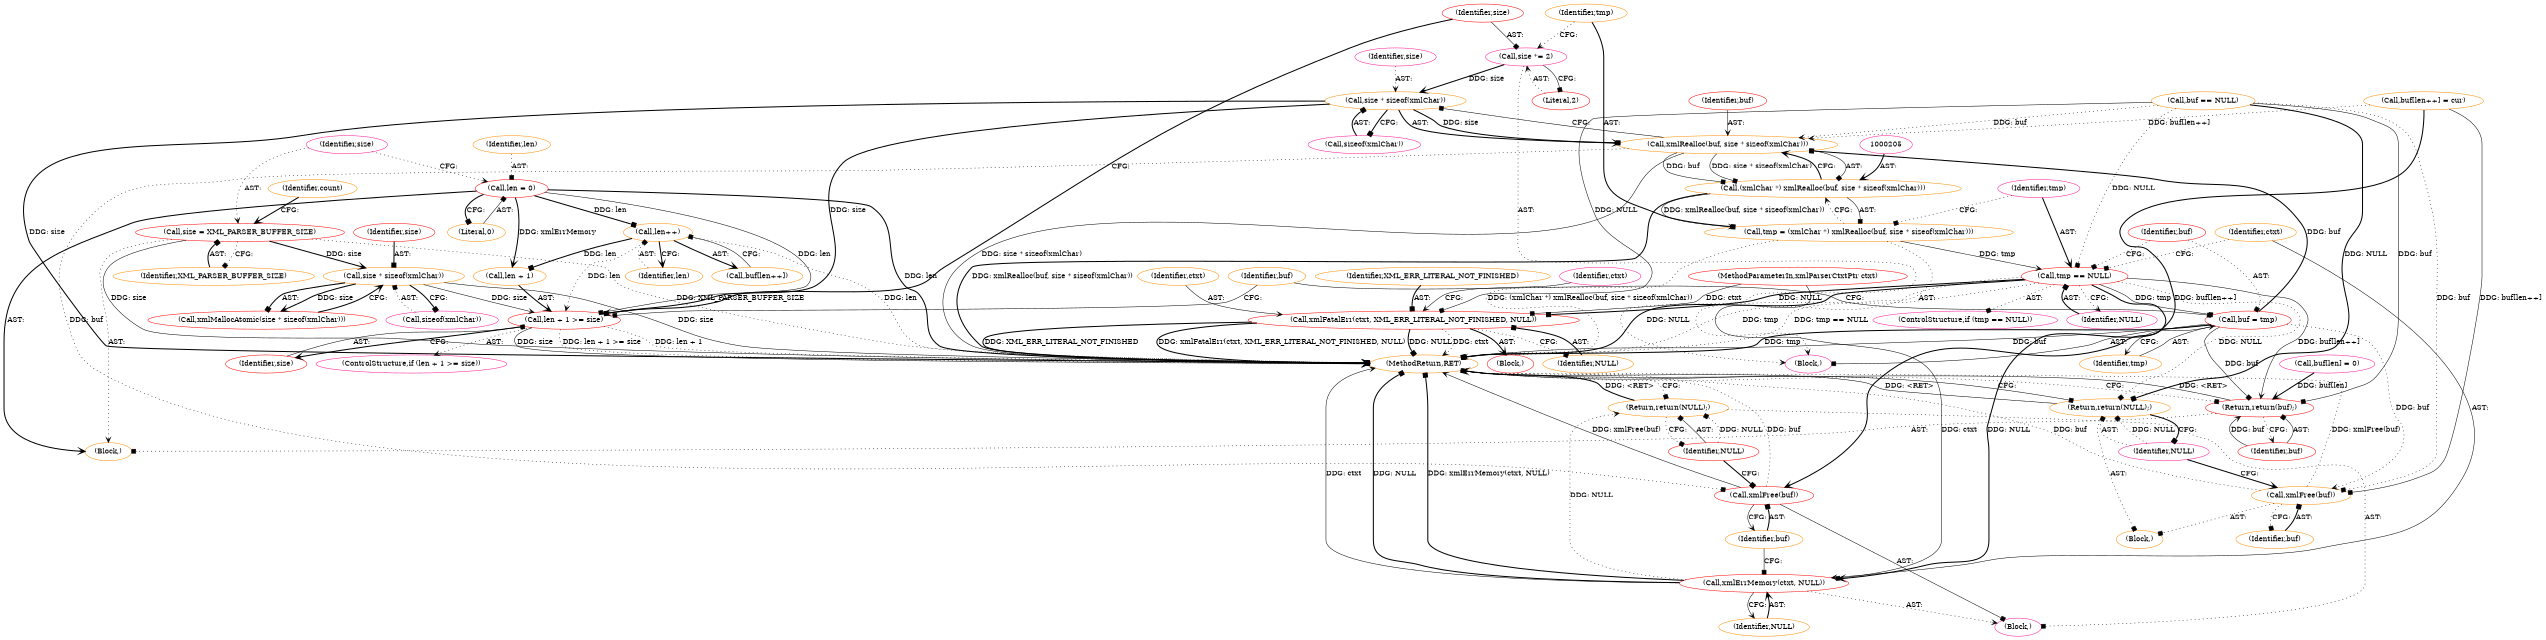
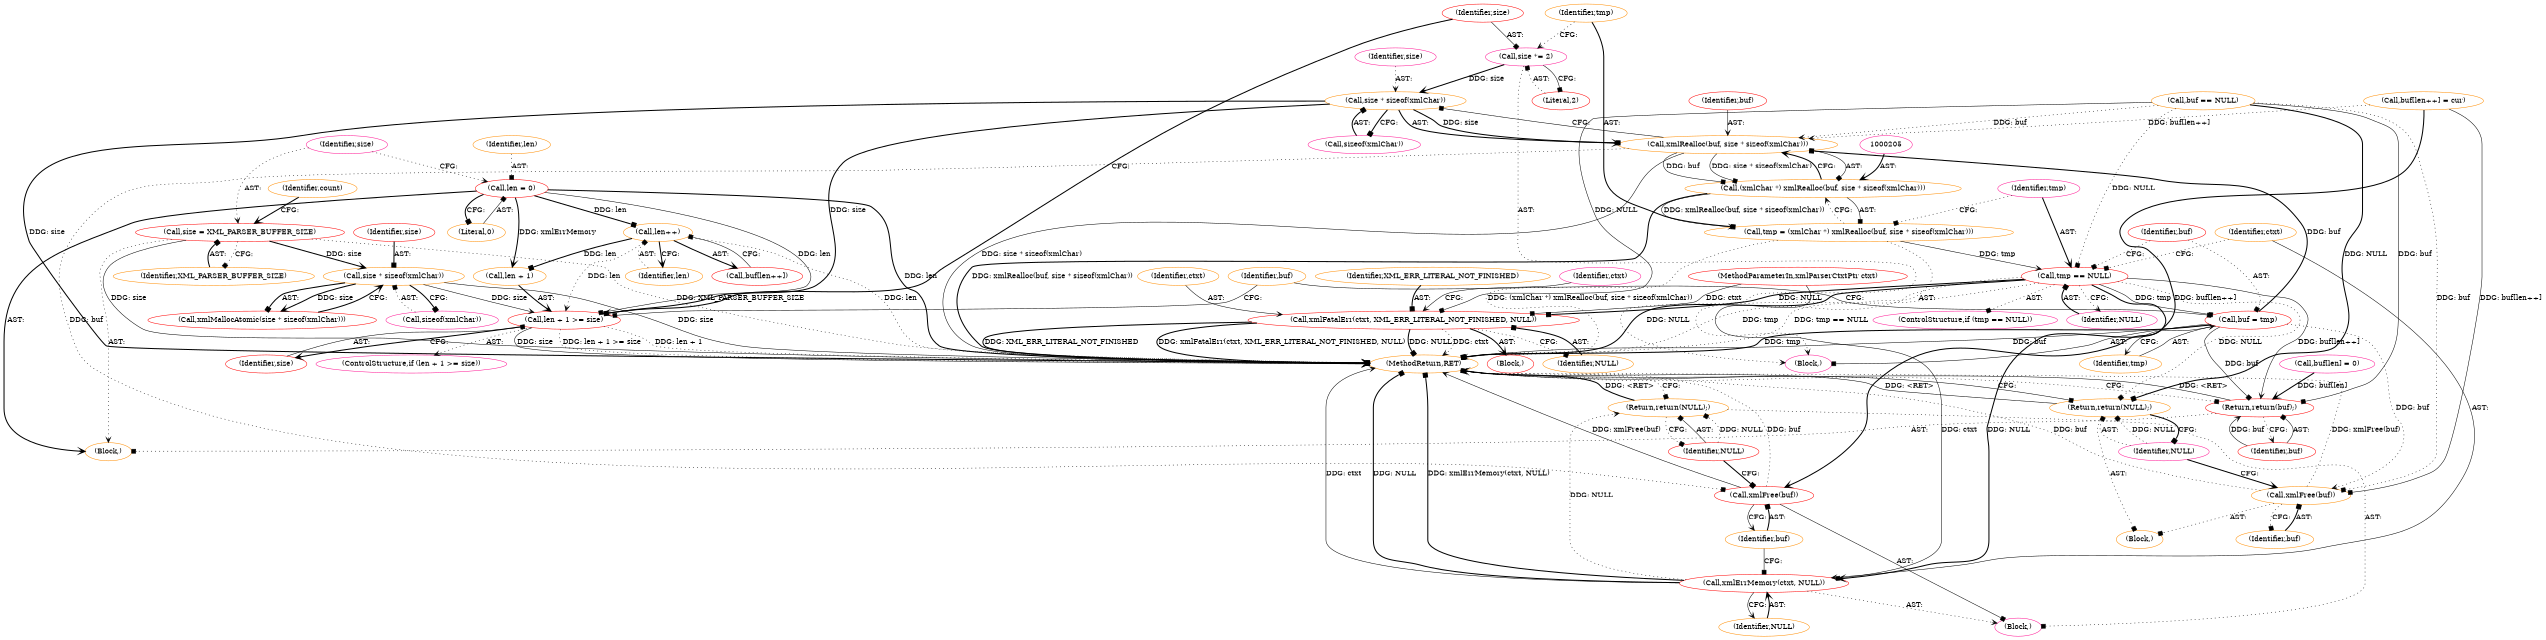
edge "(Literal,2)" -> "(Call,size *= 2)": arrowhead vee -> box
node "(Call,buf[len++])": color darkorange -> red
